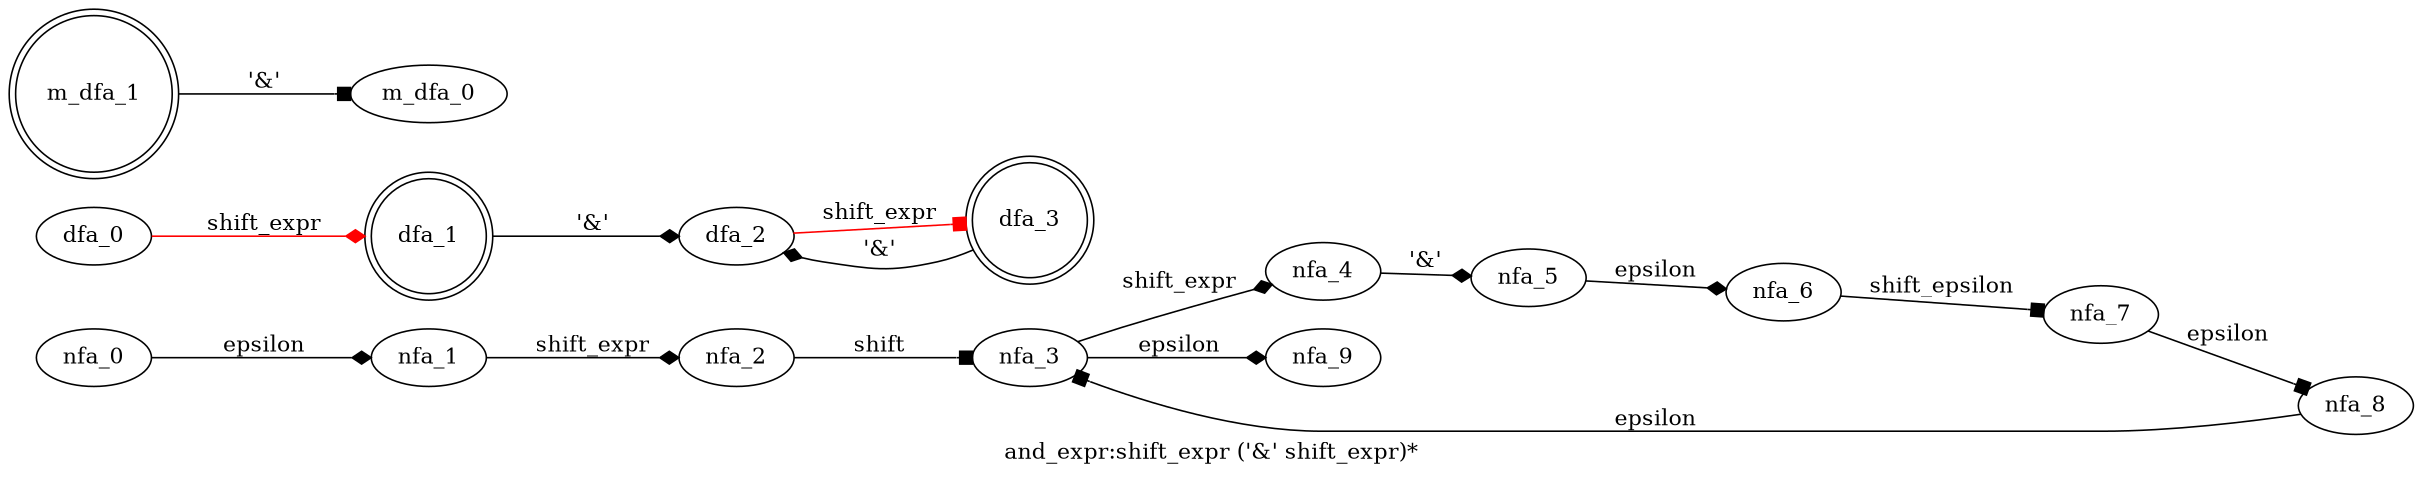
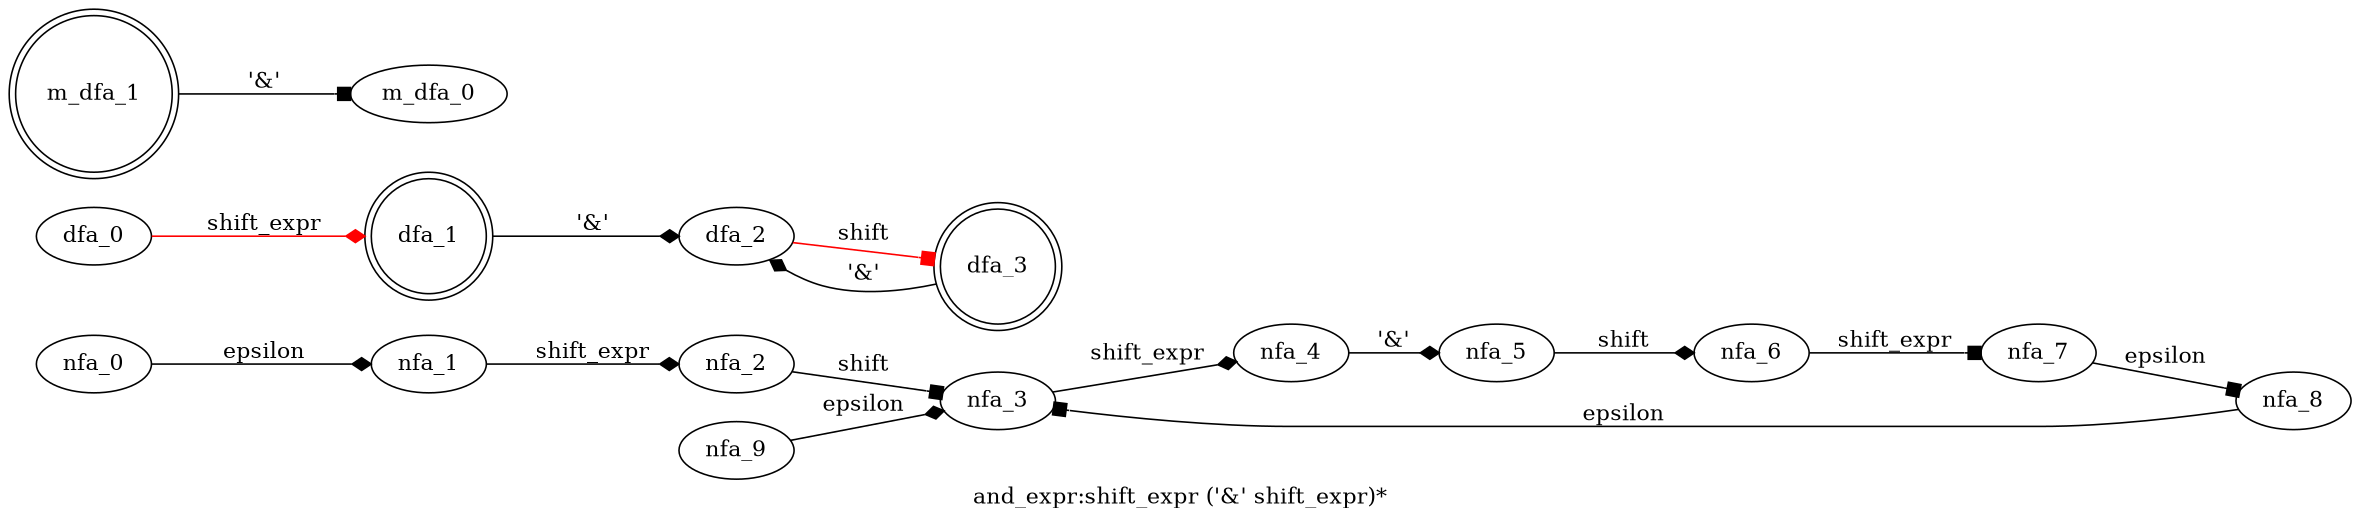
edge "dfa_2" -> "dfa_3": label "shift_expr" -> "shift"
edge "nfa_5" -> "nfa_6": label "epsilon" -> "shift"
edge "nfa_6" -> "nfa_7": label "shift_epsilon" -> "shift_expr"
edge "nfa_3" -> "nfa_9": reversed
